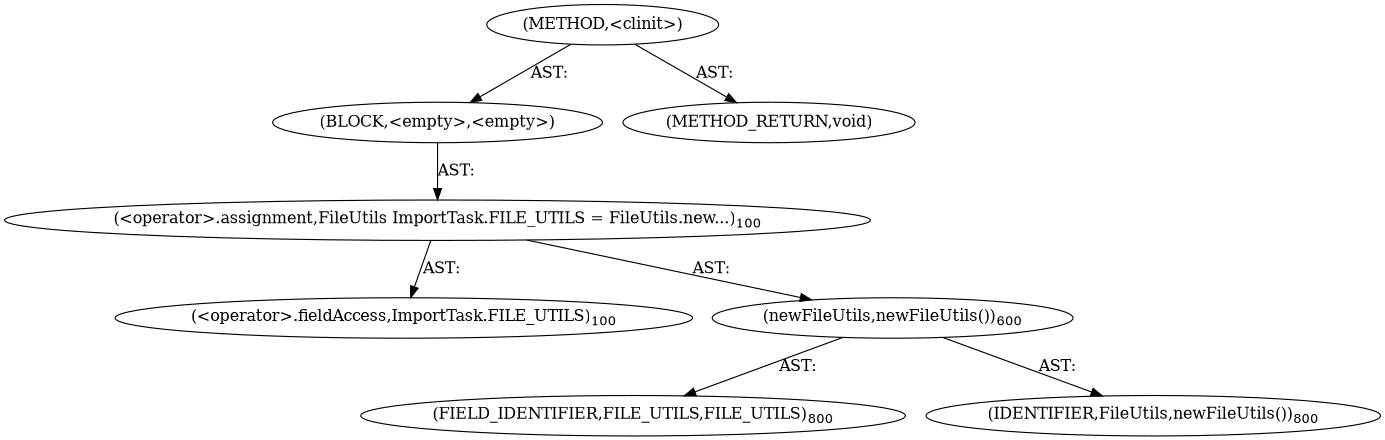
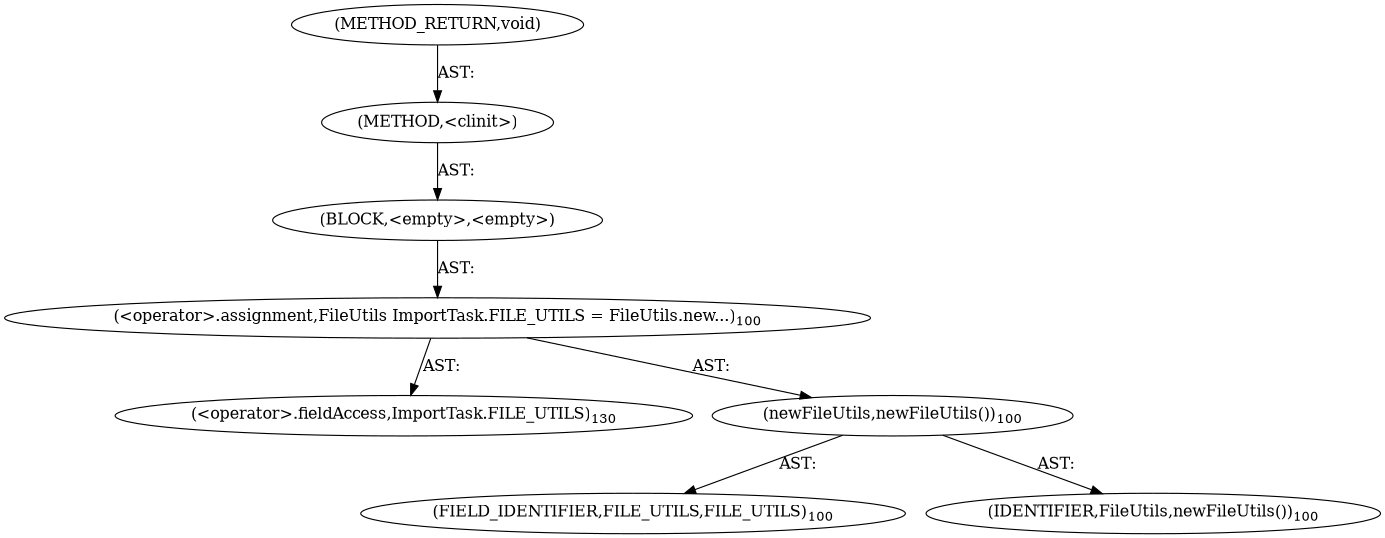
edge "(METHOD,<clinit>)" -> "(METHOD_RETURN,void)": reversed
node "(<operator>.fieldAccess,ImportTask.FILE_UTILS)": text "100" -> "130"
node "(newFileUtils,newFileUtils())": text "600" -> "100"
node "(FIELD_IDENTIFIER,FILE_UTILS,FILE_UTILS)": text "800" -> "100"
node "(IDENTIFIER,FileUtils,newFileUtils())": text "800" -> "100"
